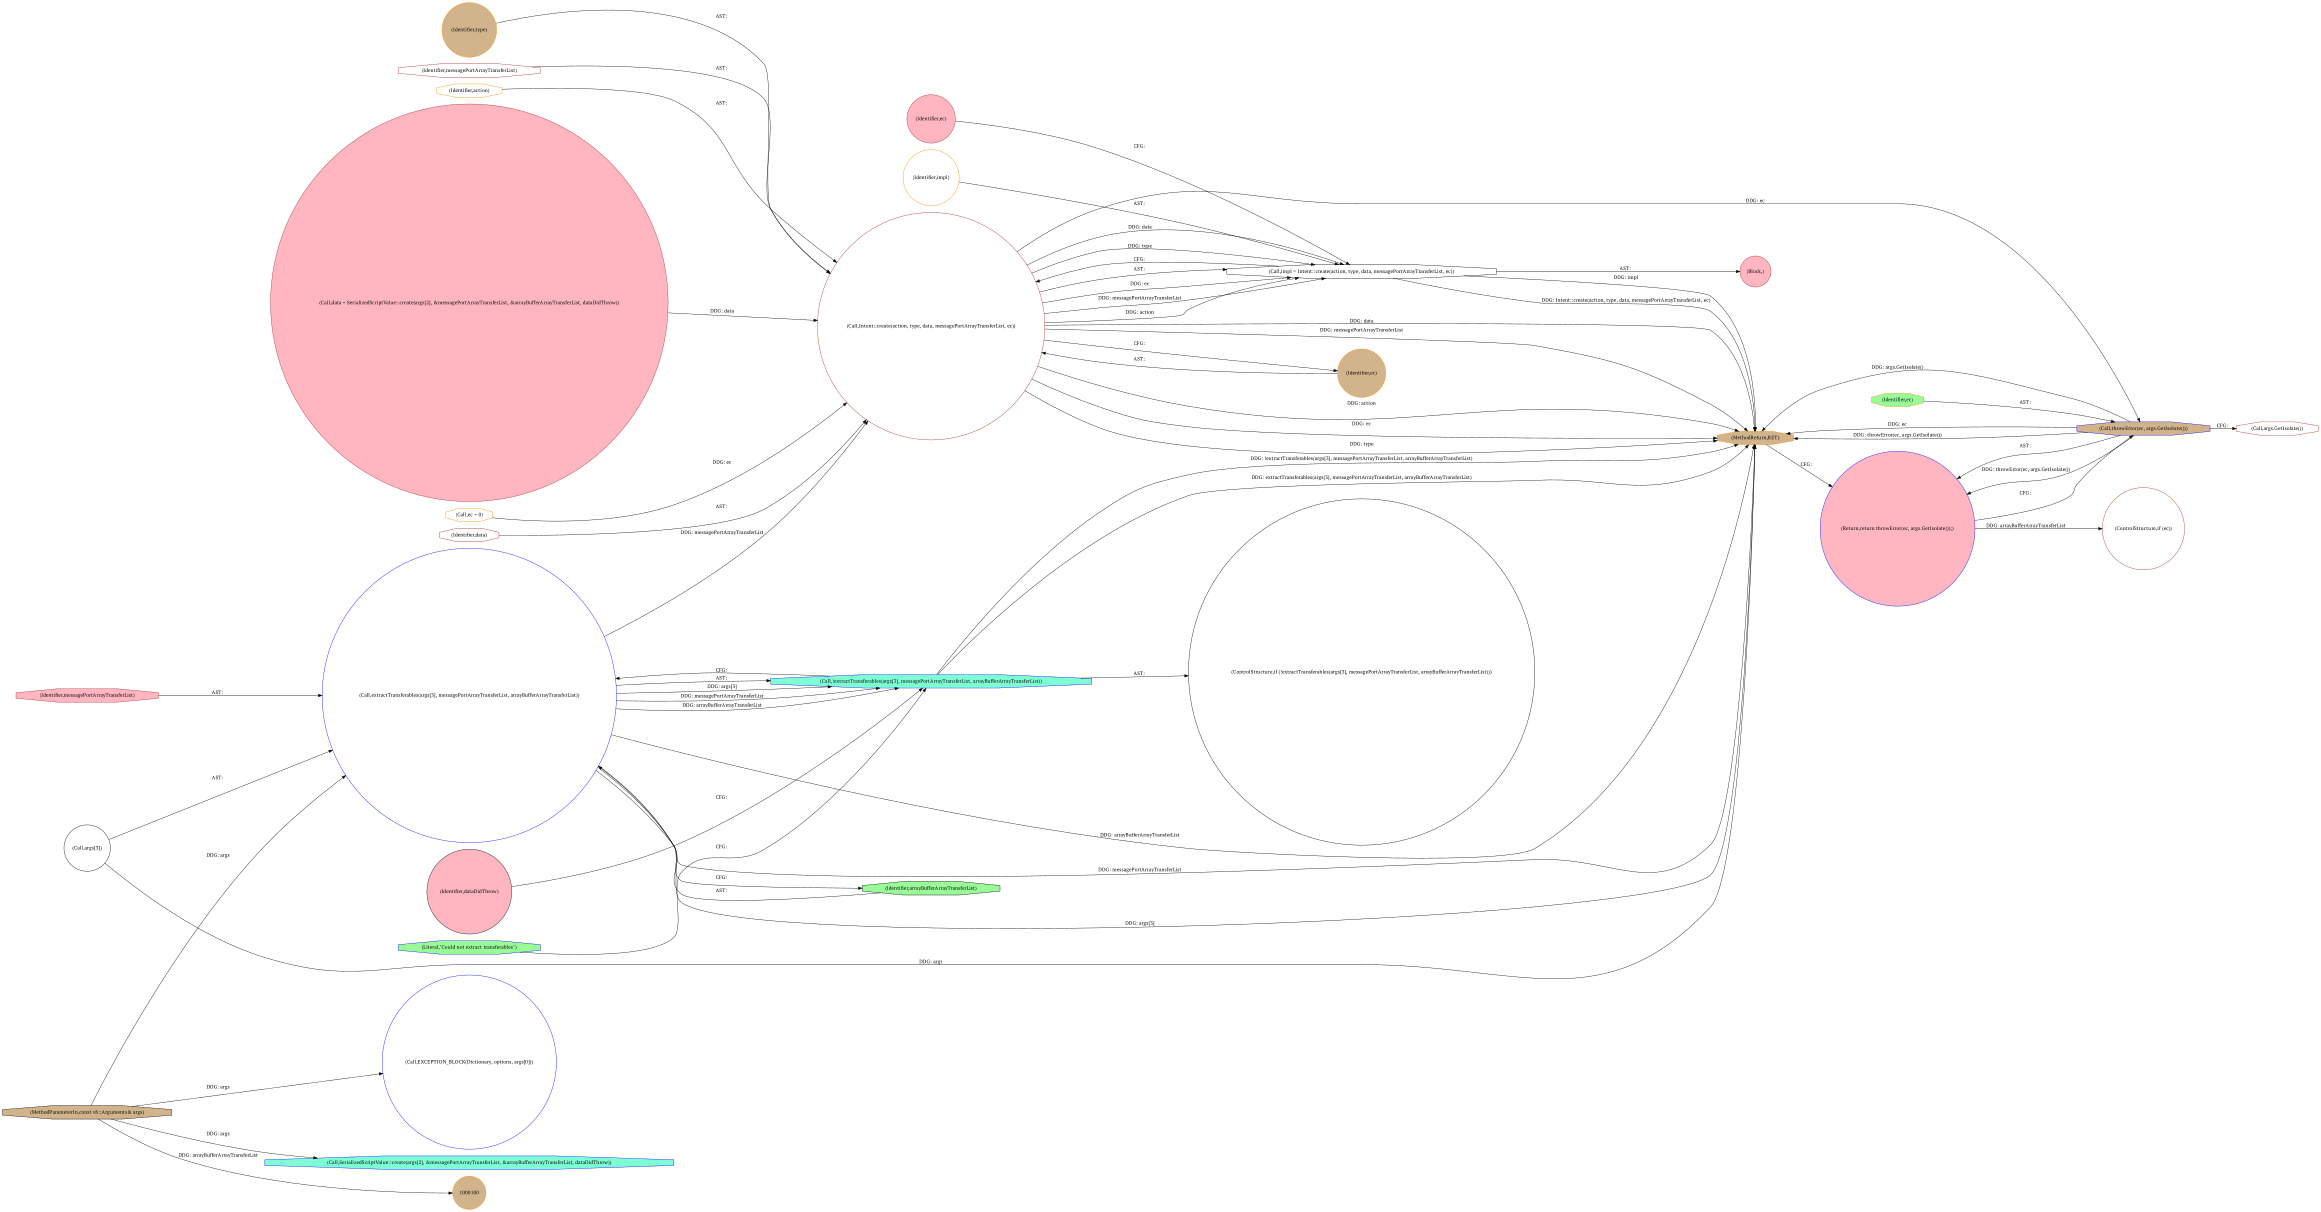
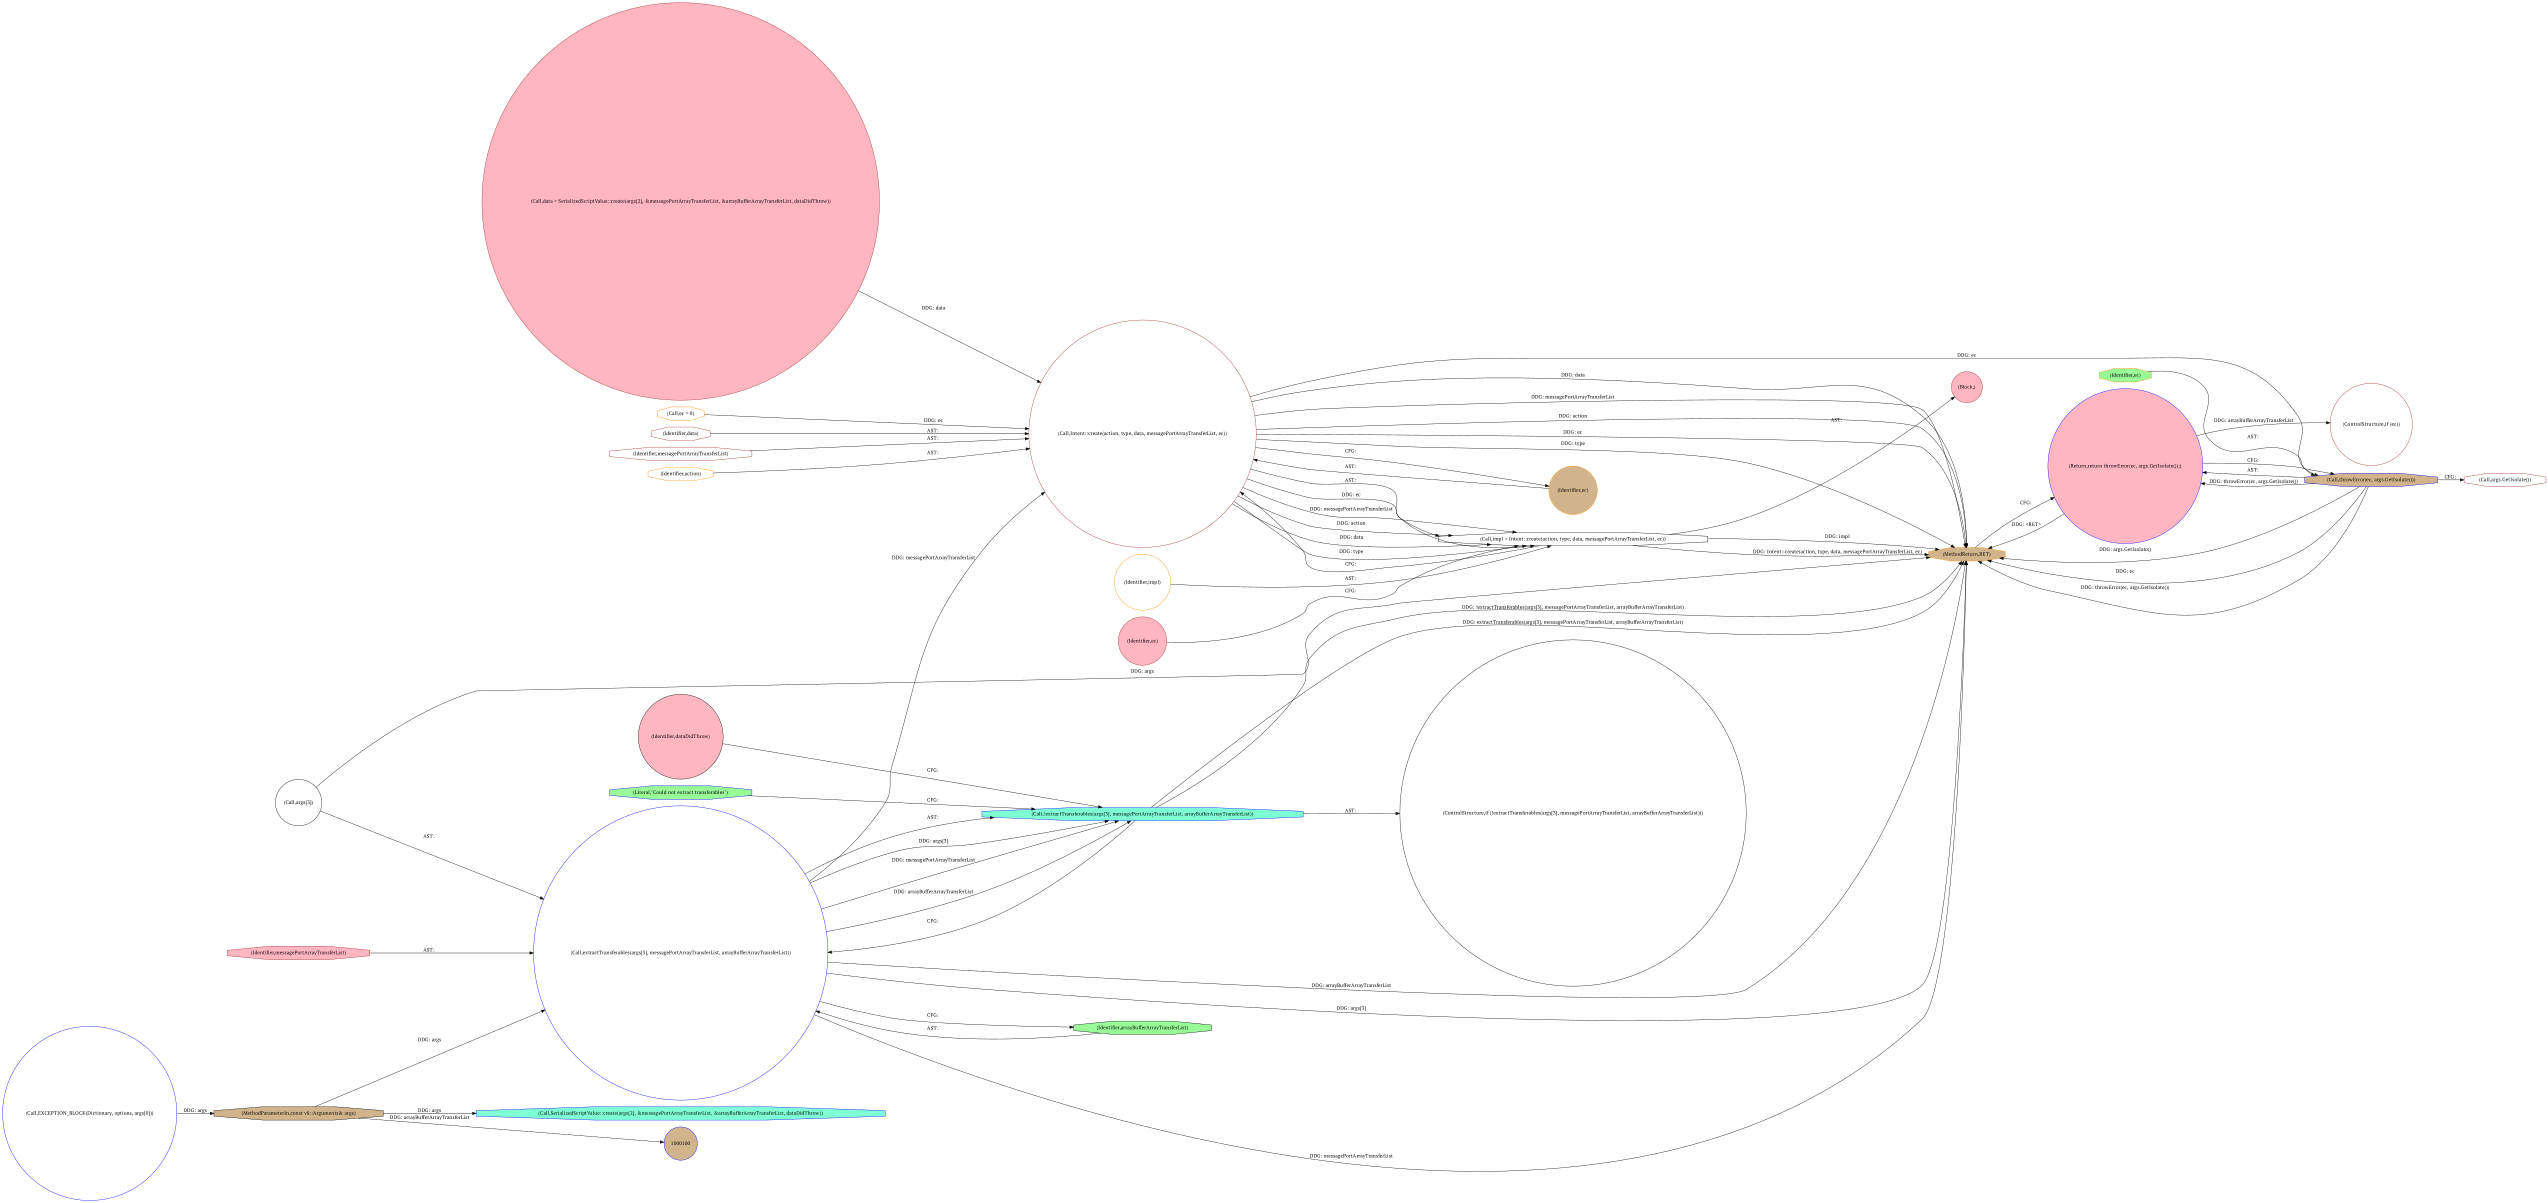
node "(Identifier,type)": removed
edge "(Return,return throwError(ec, args.GetIsolate());)" -> "(MethodReturn,RET)": added, label "DDG: <RET>"
edge "(MethodParameterIn,const v8::Arguments& args)" -> "(Call,EXCEPTION_BLOCK(Dictionary, options, args[0]))": reversed
node "1000100": color darkorange -> blue
